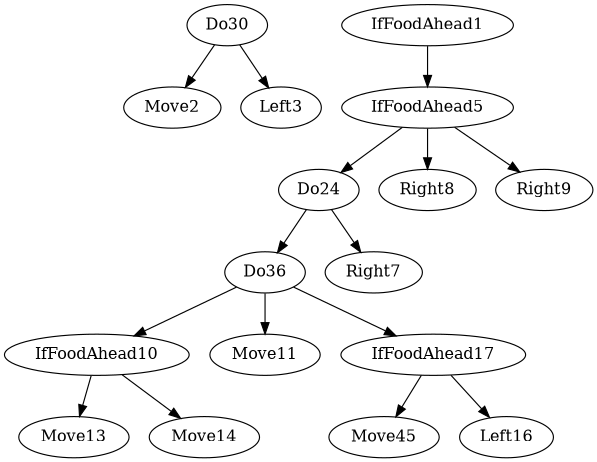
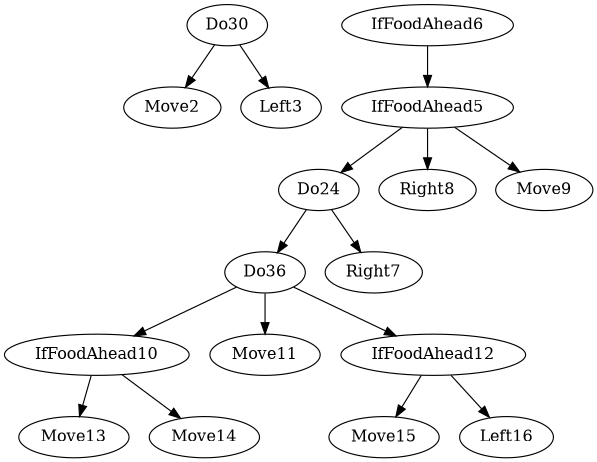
node "IfFoodAhead1": label "IfFoodAhead1" -> "IfFoodAhead6"
node "Right9": label "Right9" -> "Move9"
node "IfFoodAhead17": label "IfFoodAhead17" -> "IfFoodAhead12"
node "Move45": label "Move45" -> "Move15"
